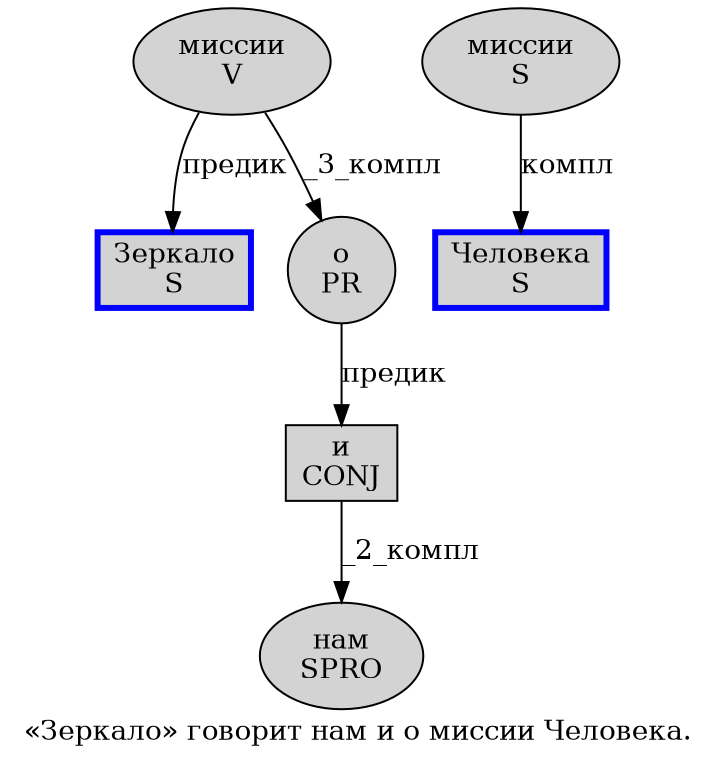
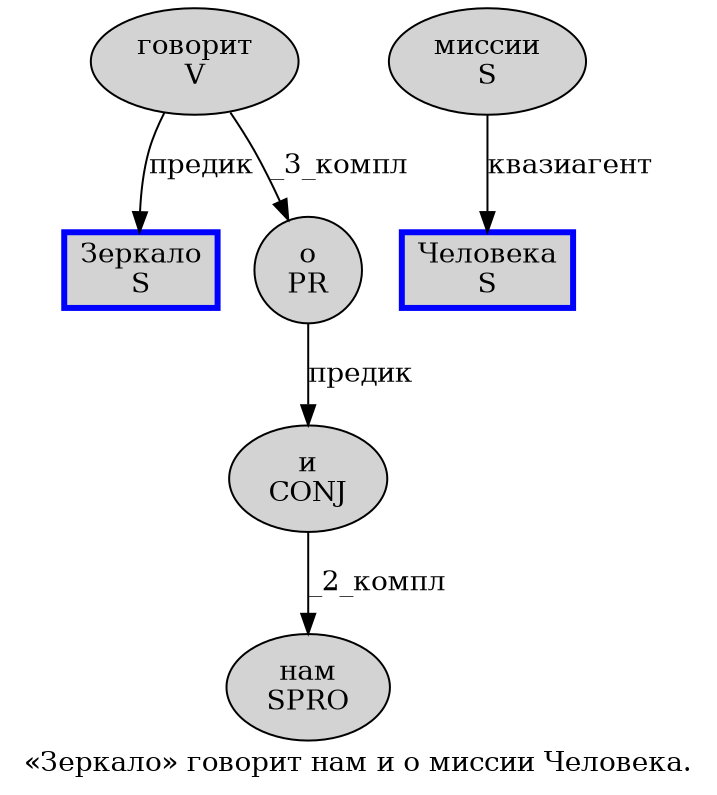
node "миссии V": label "миссии V" -> "говорит V"
edge "миссии S" -> "Человека S": label "компл" -> "квазиагент"
node "и CONJ": shape box -> ellipse
